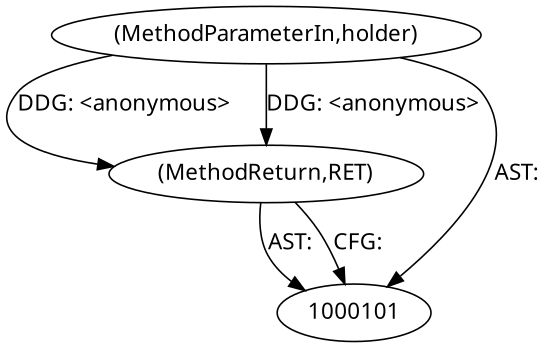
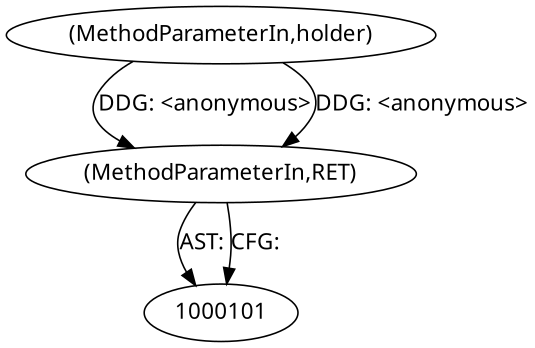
edge "(MethodParameterIn,holder)" -> "1000101": removed, label "AST:"
node "(MethodReturn,RET)": label "(MethodReturn,RET)" -> "(MethodParameterIn,RET)"
